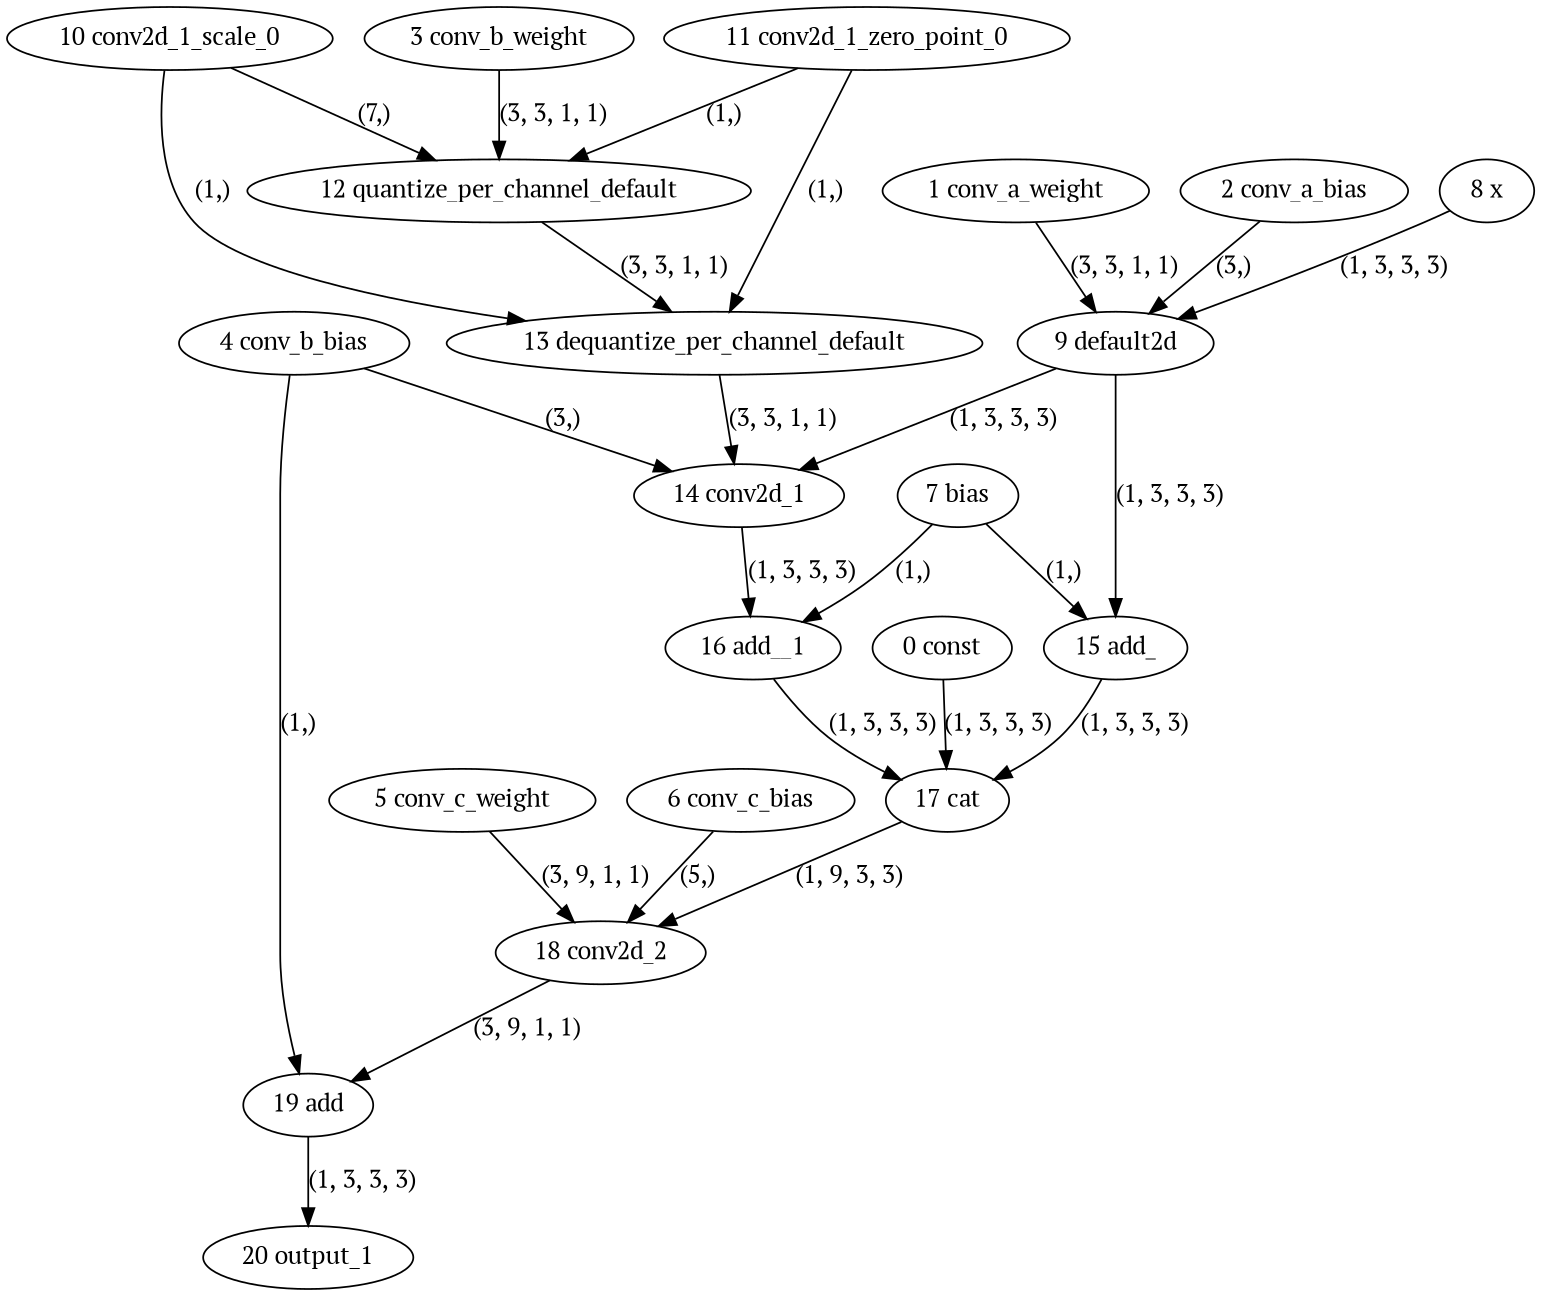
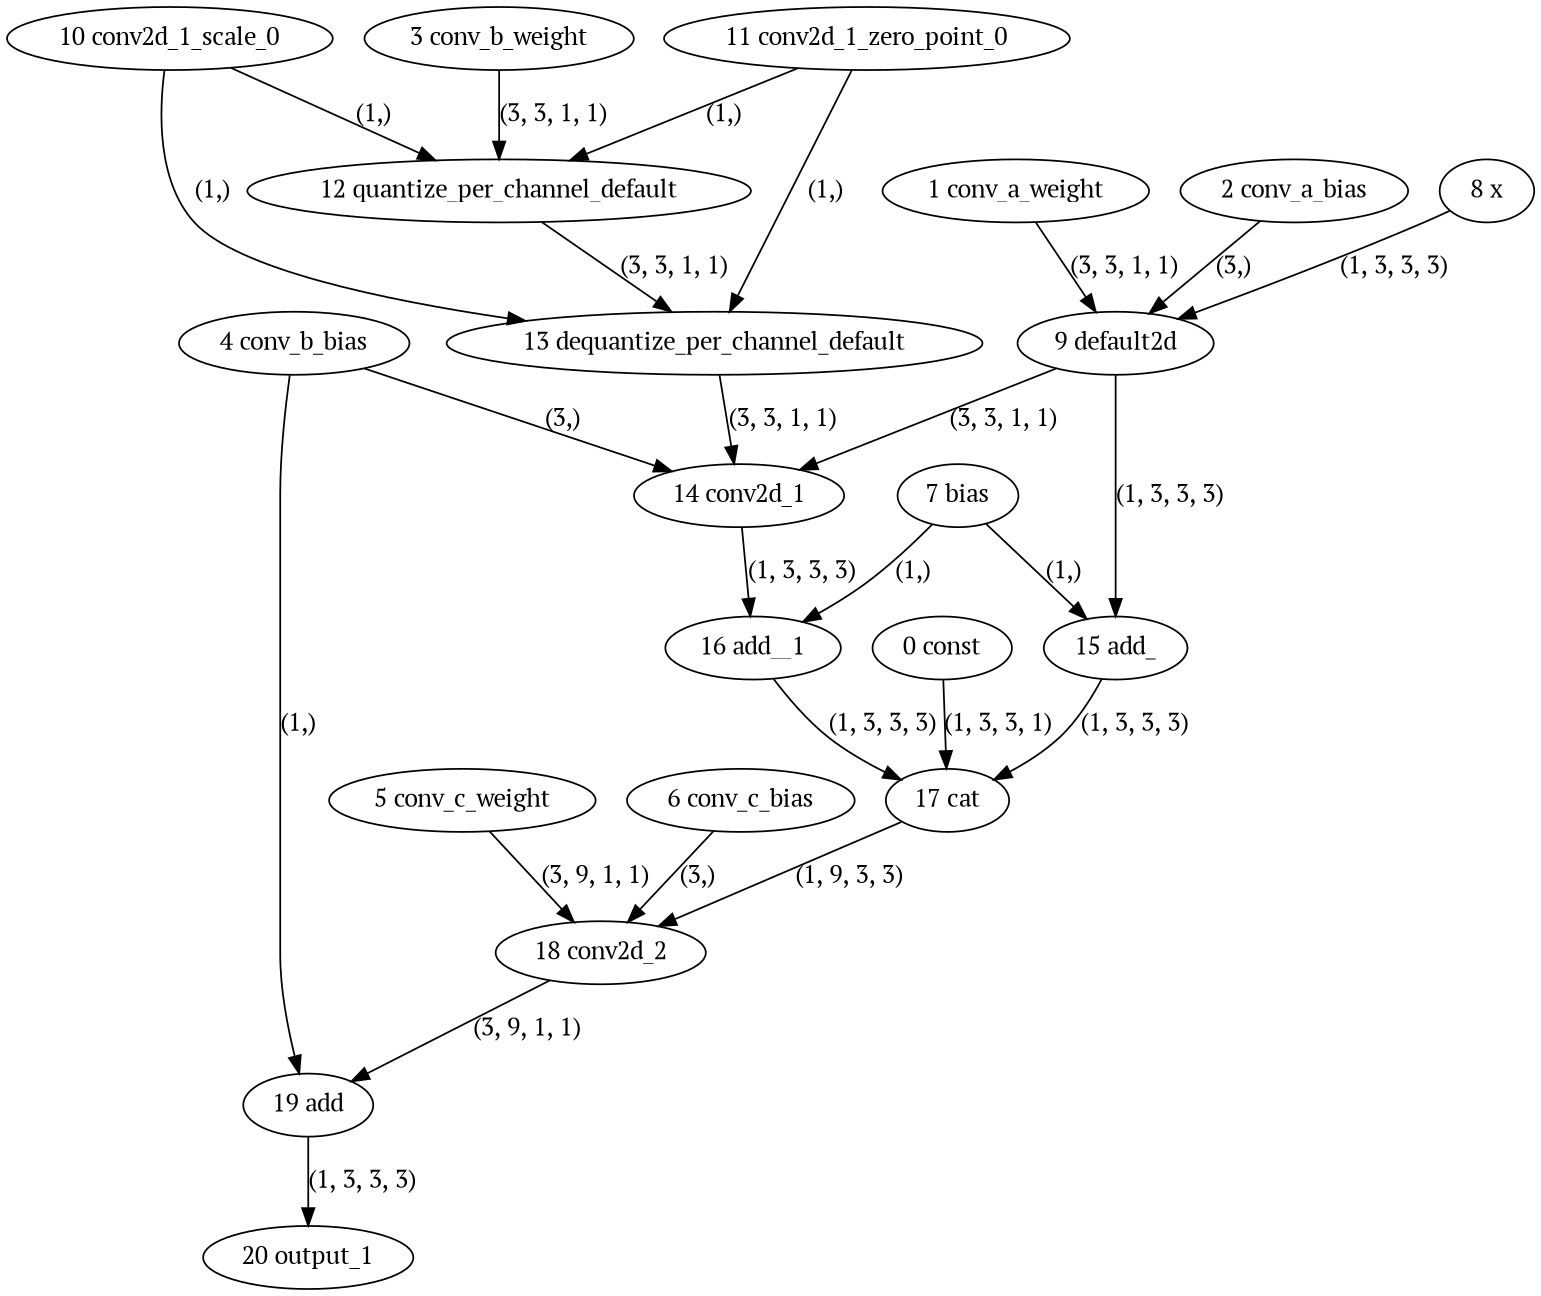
edge "10 conv2d_1_scale_0" -> "12 quantize_per_channel_default": label "(7,)" -> "(1,)"
edge "9 default2d" -> "14 conv2d_1": label "(1, 3, 3, 3)" -> "(3, 3, 1, 1)"
edge "0 const" -> "17 cat": label "(1, 3, 3, 3)" -> "(1, 3, 3, 1)"
edge "6 conv_c_bias" -> "18 conv2d_2": label "(5,)" -> "(3,)"
